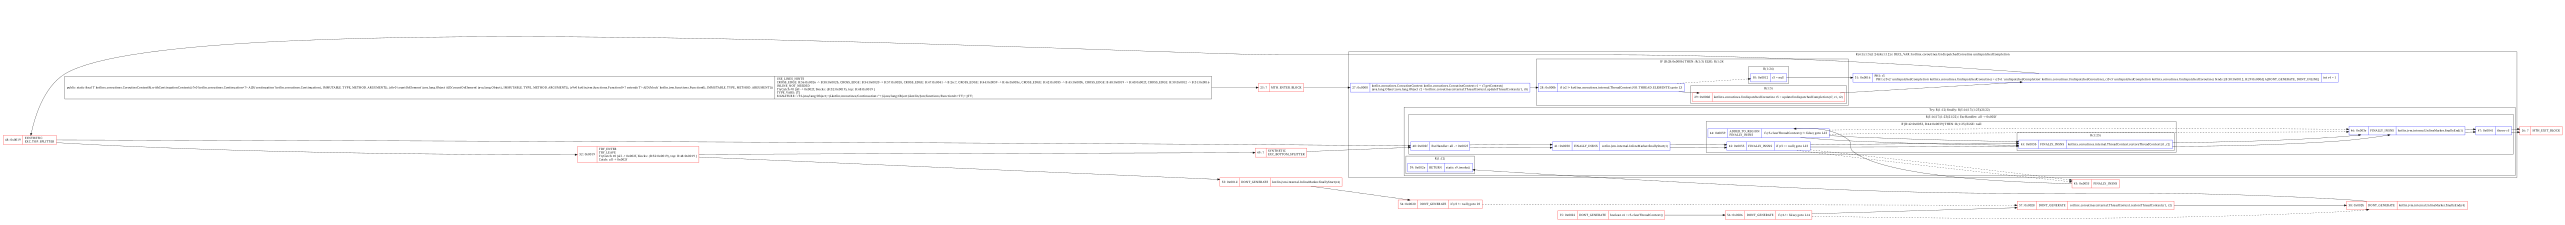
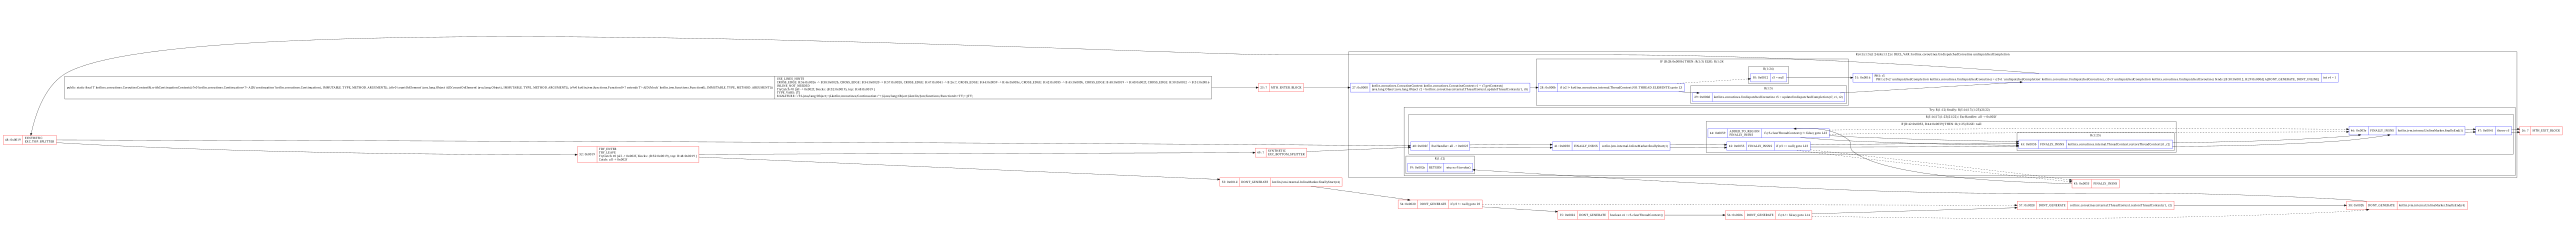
node "29: 0x000d": color red -> blue
node "39: 0x002e": text "static r9.invoke()" -> "return r9.invoke()"
edge "34: 0x0020" -> "35: 0x0022": added
